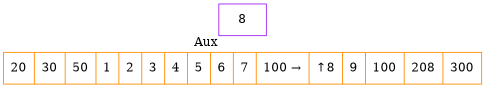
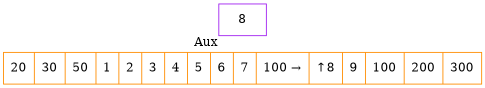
node "20": text "208" -> "200"
